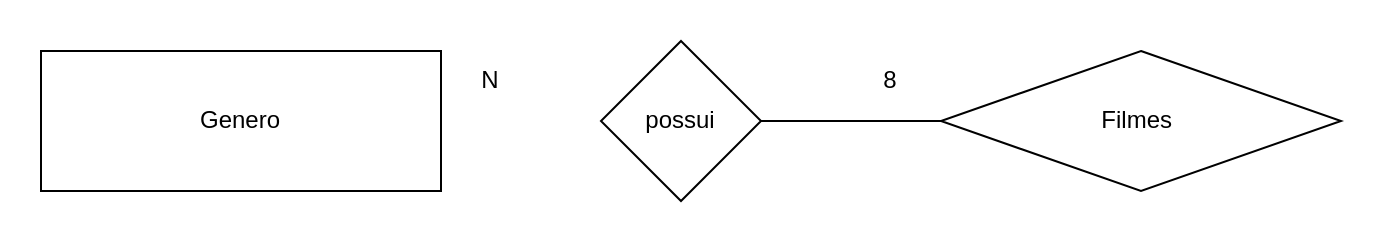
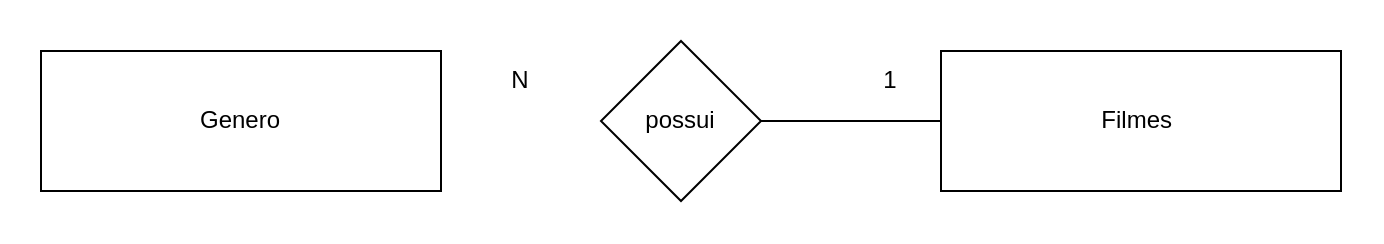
node "N": moved (491, 81) -> (521, 81)
node "8": label "8" -> "1"
node "Filmes": shape diamond -> rectangle
